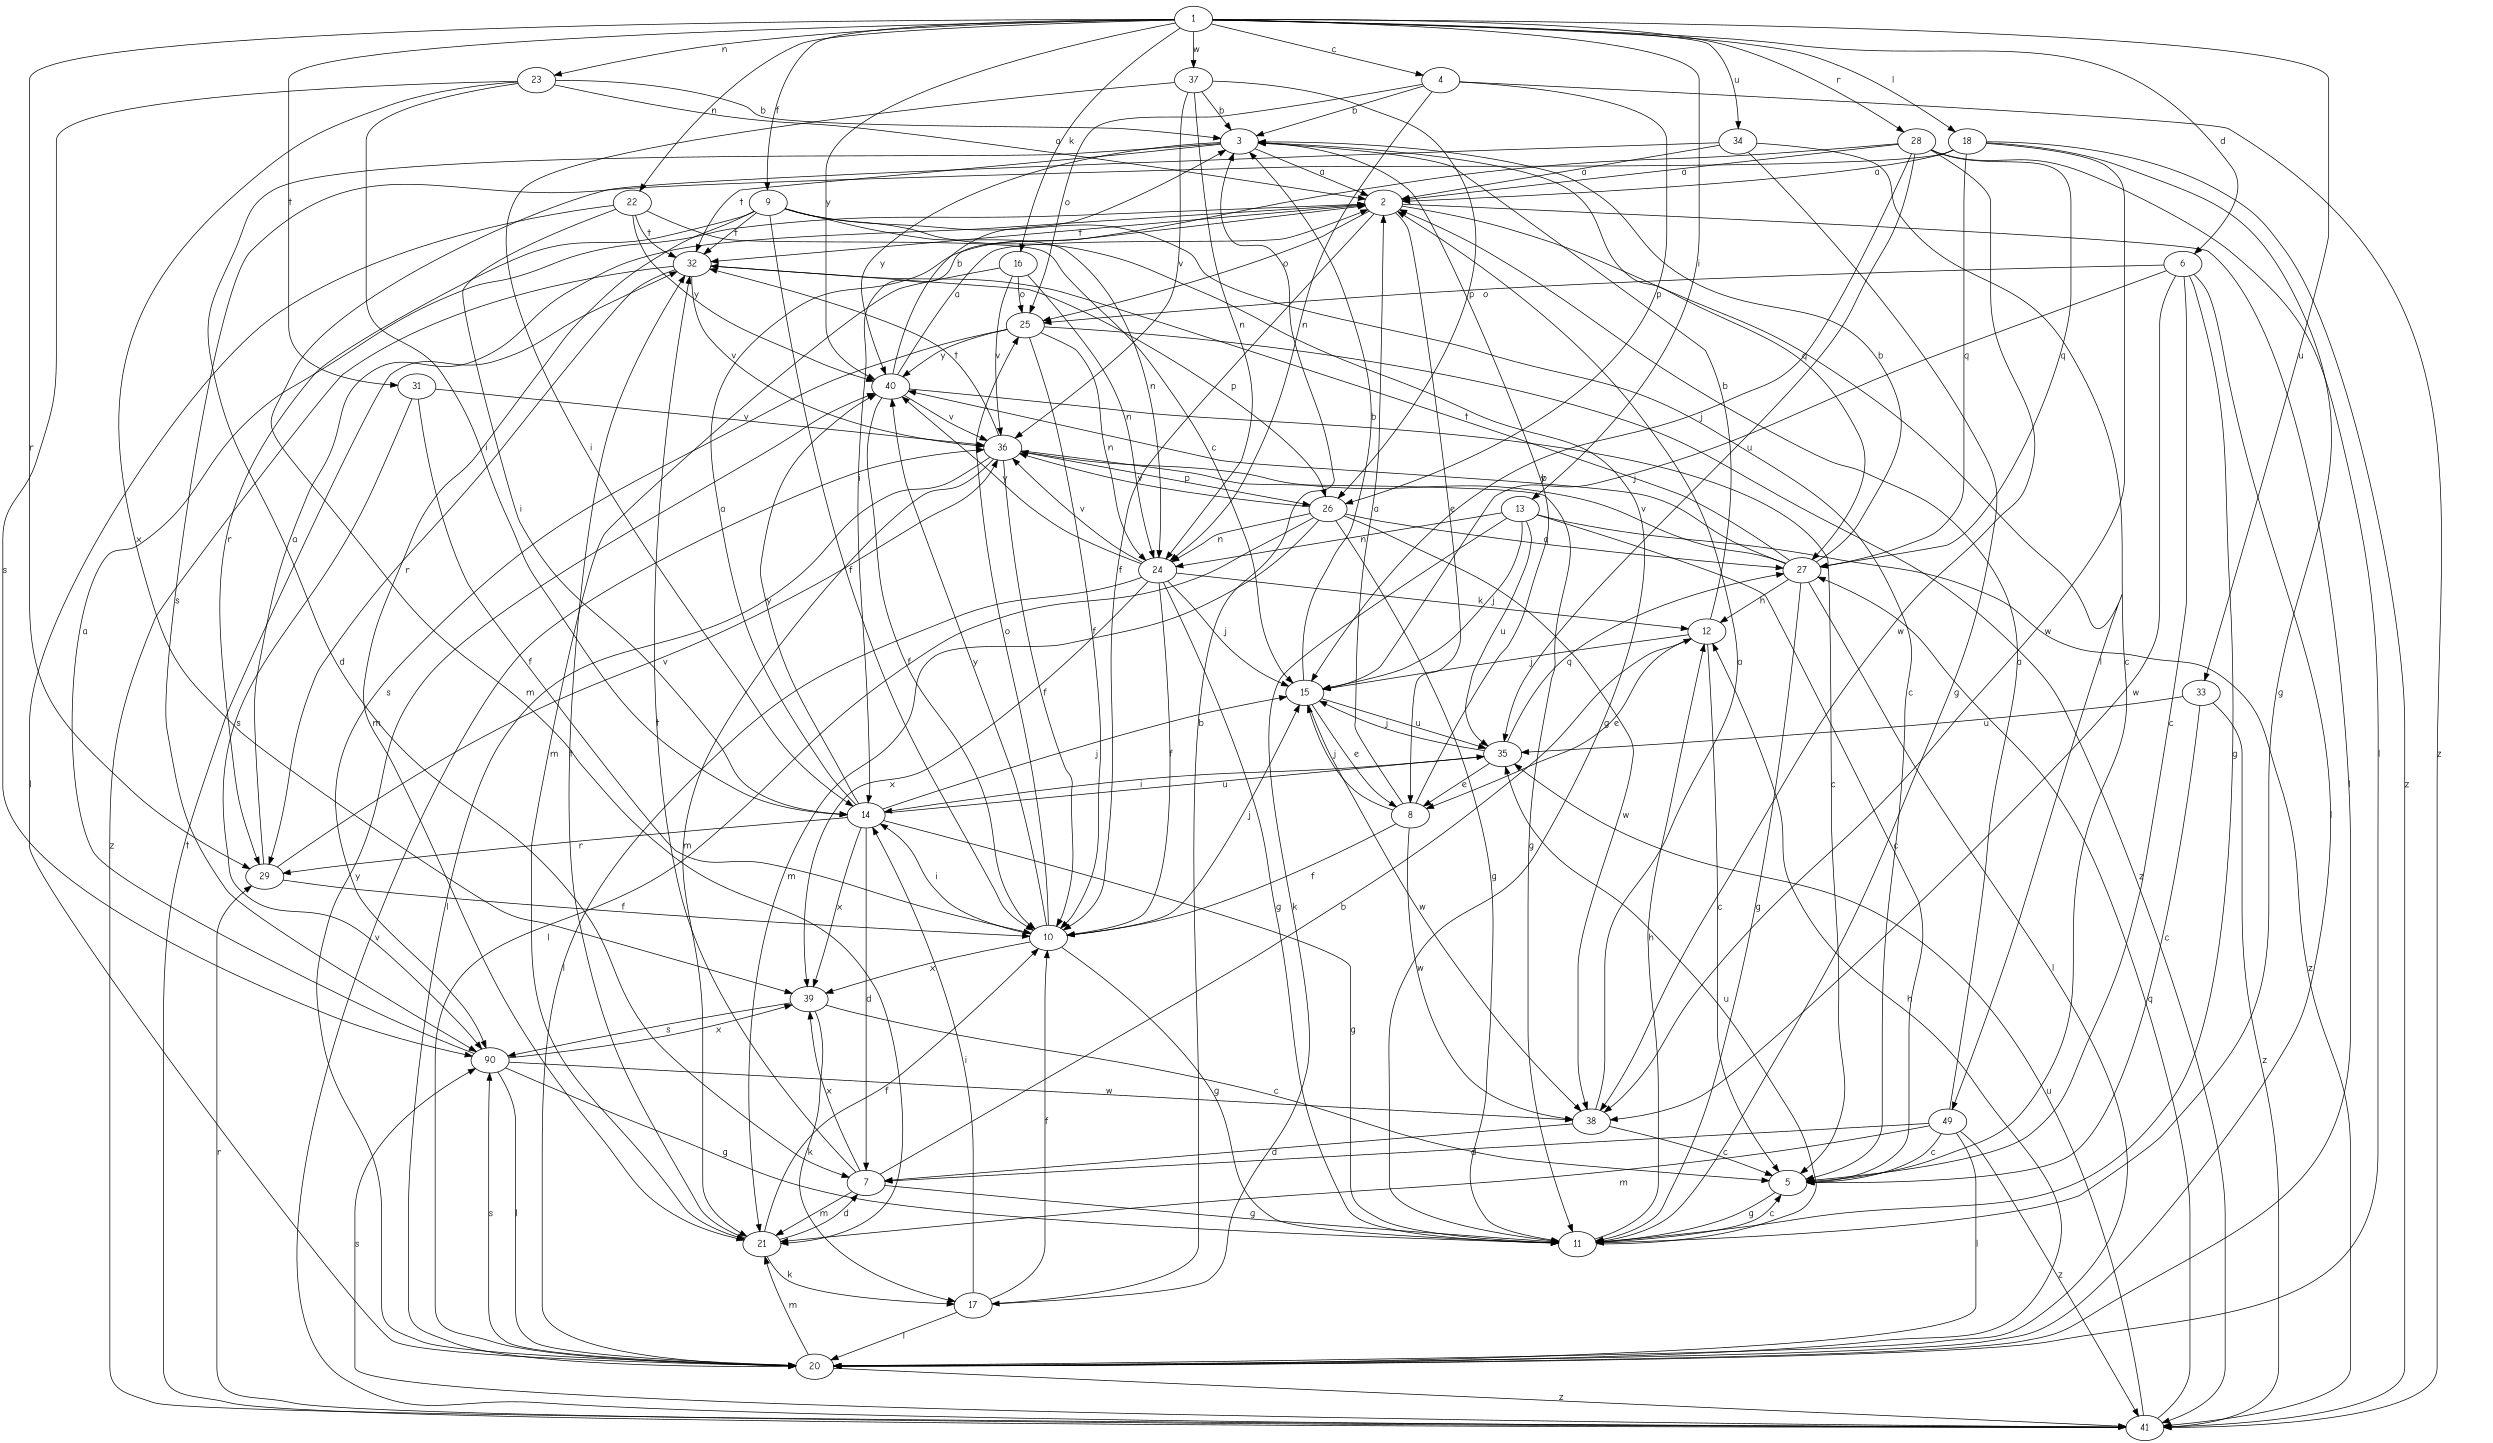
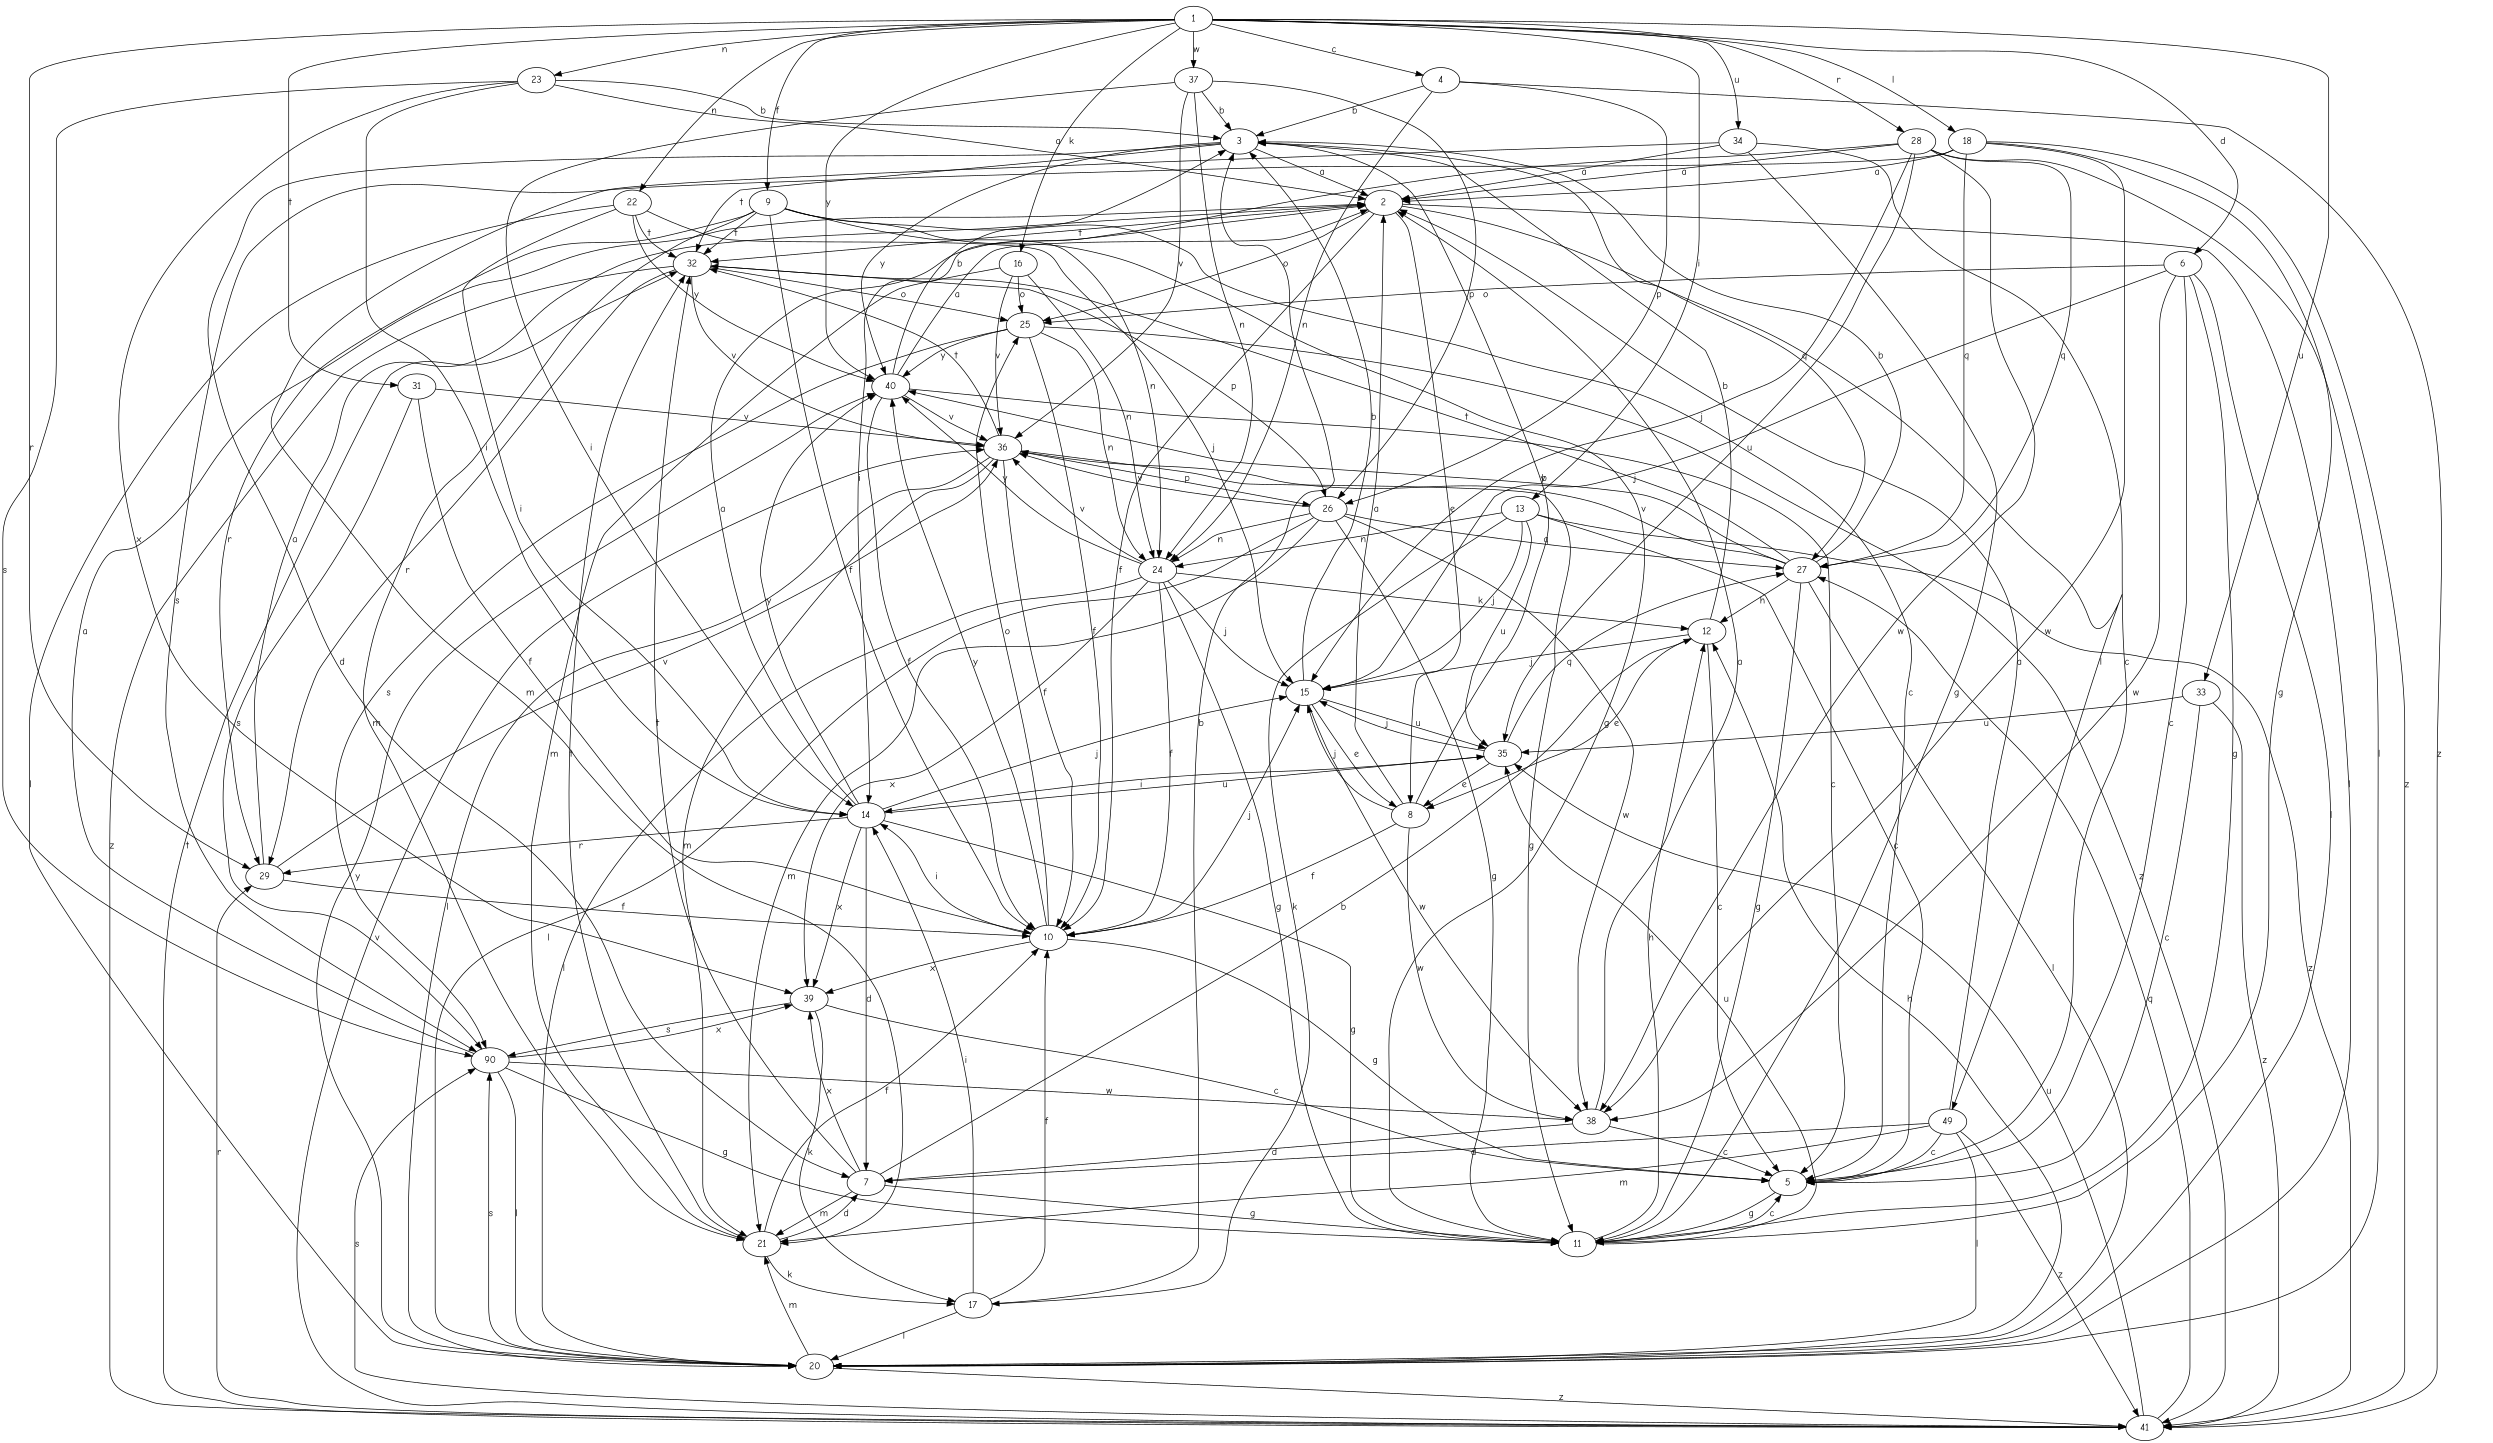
edge "4" -> "25": now "32" -> "25"
edge "22" -> "15": label "c" -> "j"
edge "10" -> "11": now "10" -> "5"
